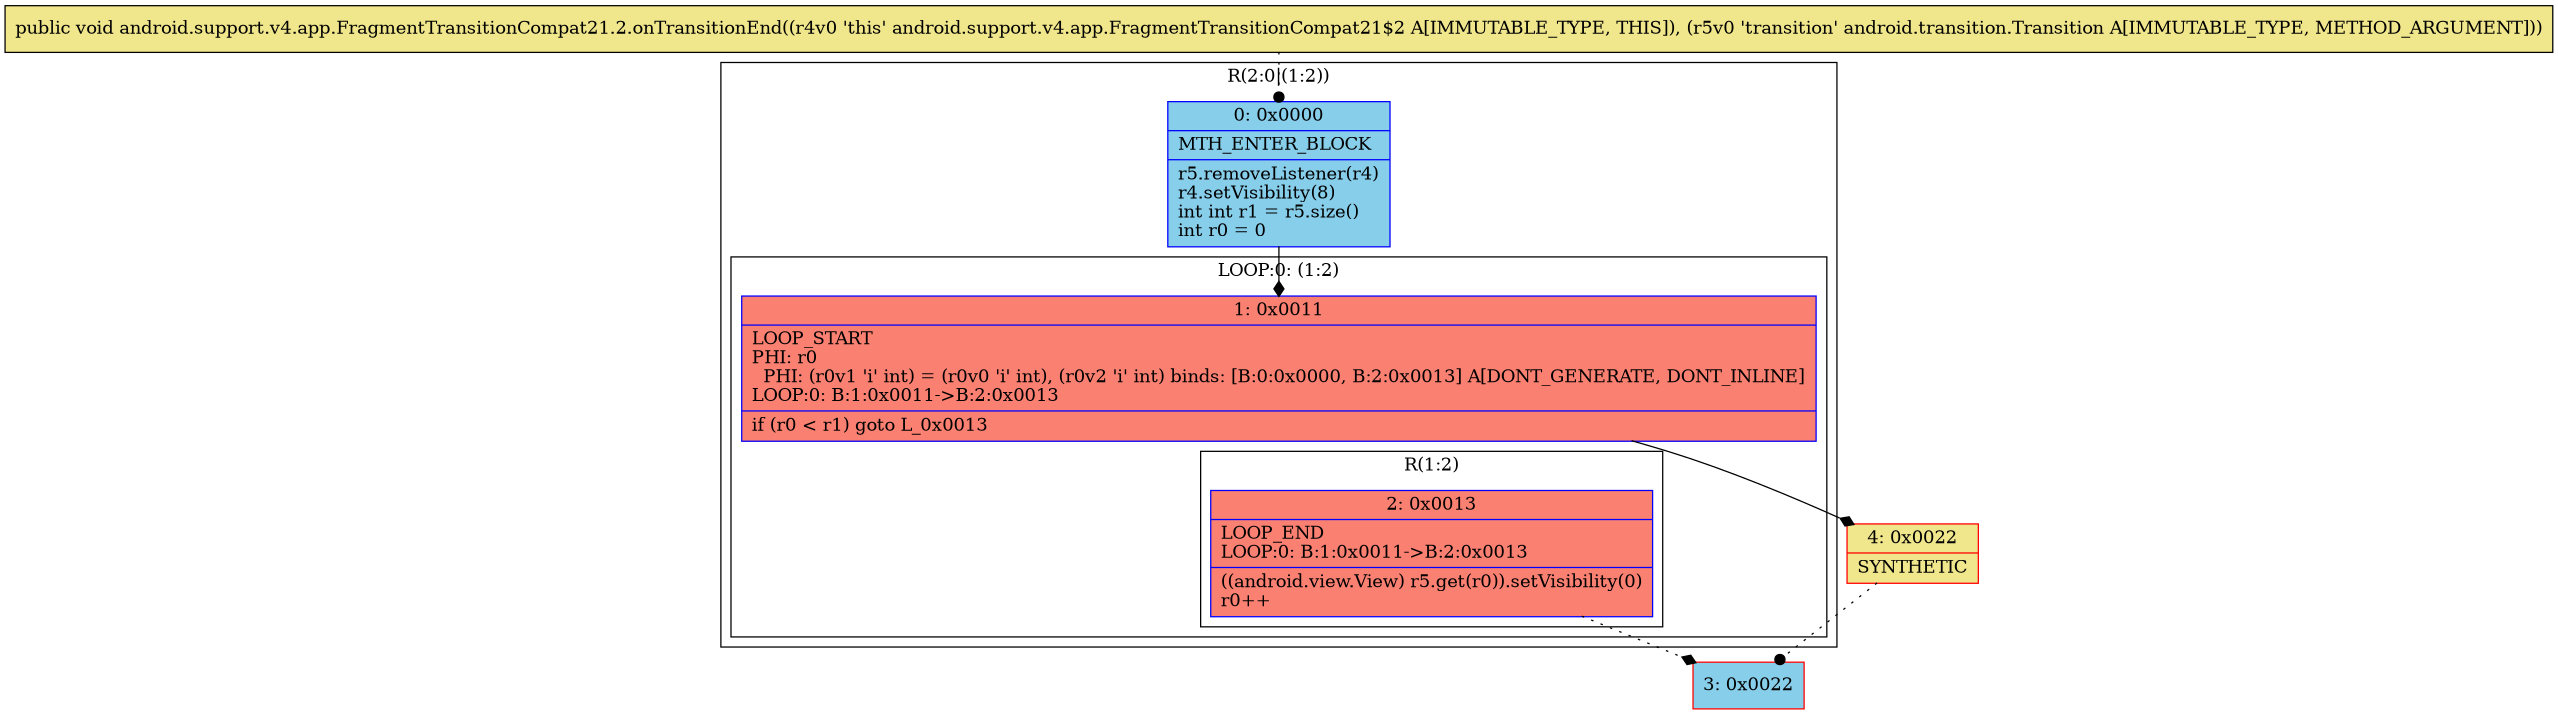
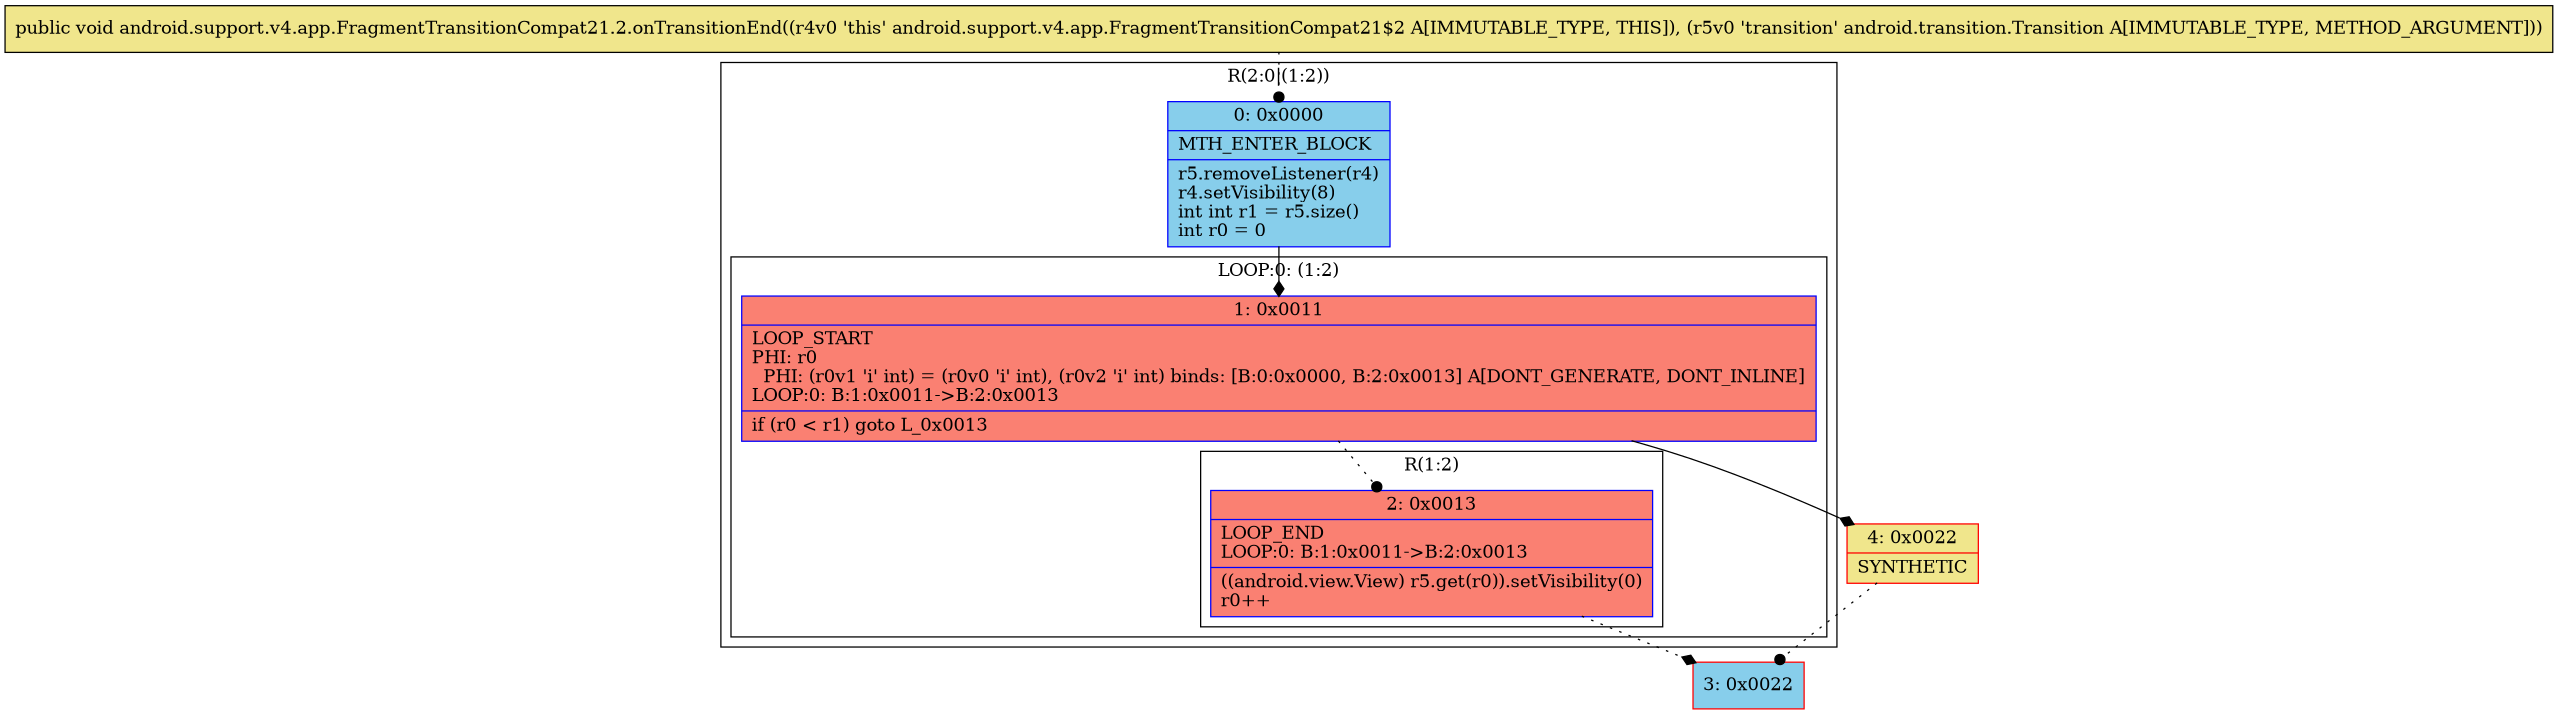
edge "1: 0x0011" -> "2: 0x0013": added
